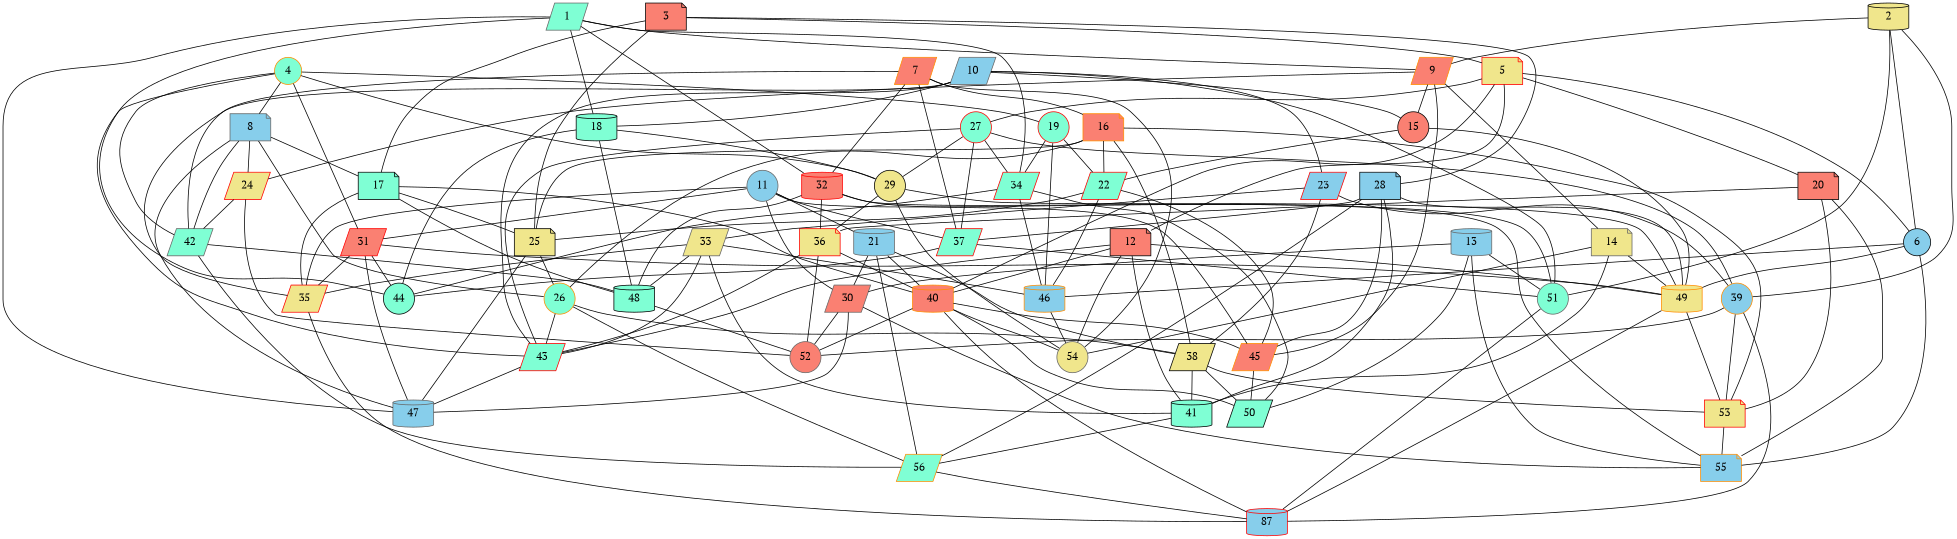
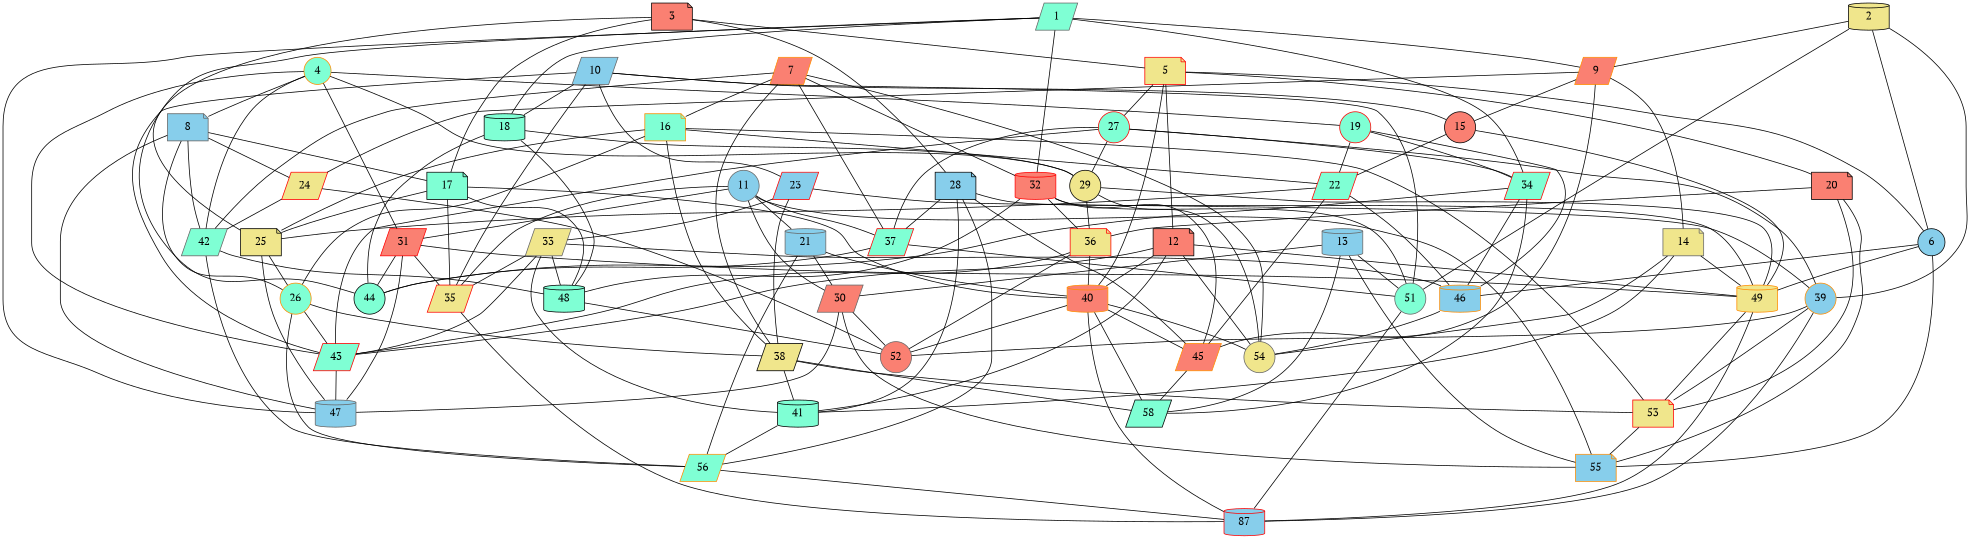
node "16": fillcolor salmon -> aquamarine
edge "21" -- "38": now "7" -- "38"
node "50": label "50" -> "58"
